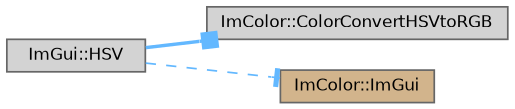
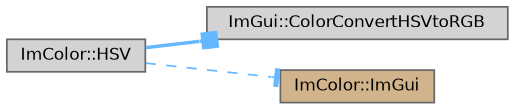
node "ImColor::ColorConvertHSVtoRGB": label "ImColor::ColorConvertHSVtoRGB" -> "ImGui::ColorConvertHSVtoRGB"
node "ImGui::HSV": label "ImGui::HSV" -> "ImColor::HSV"
